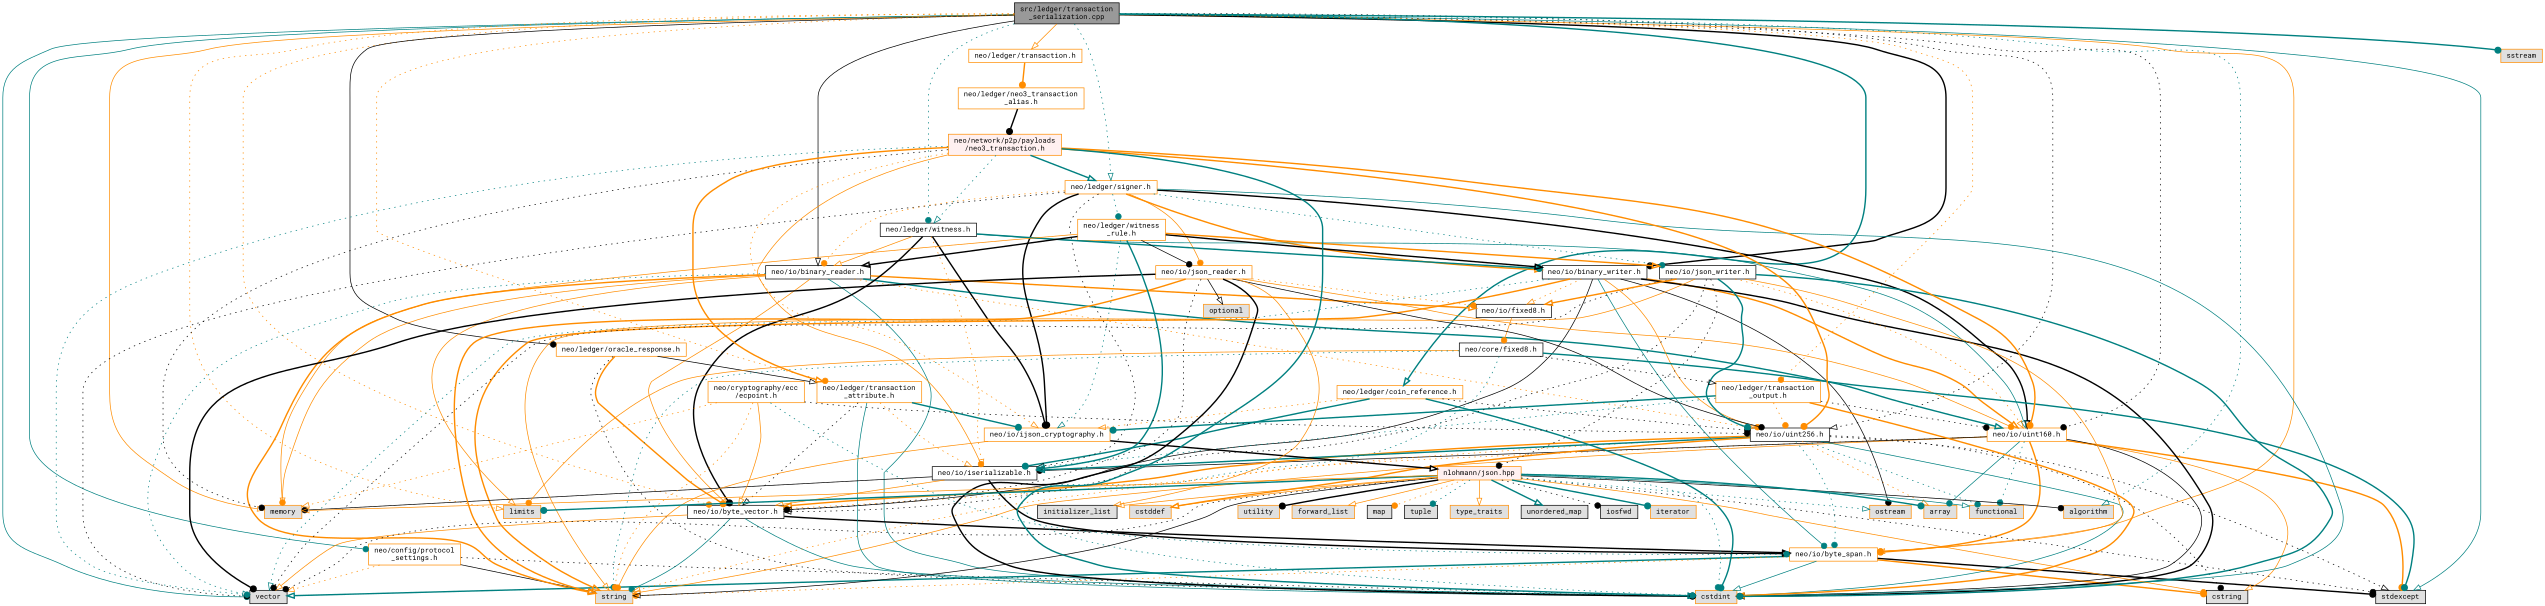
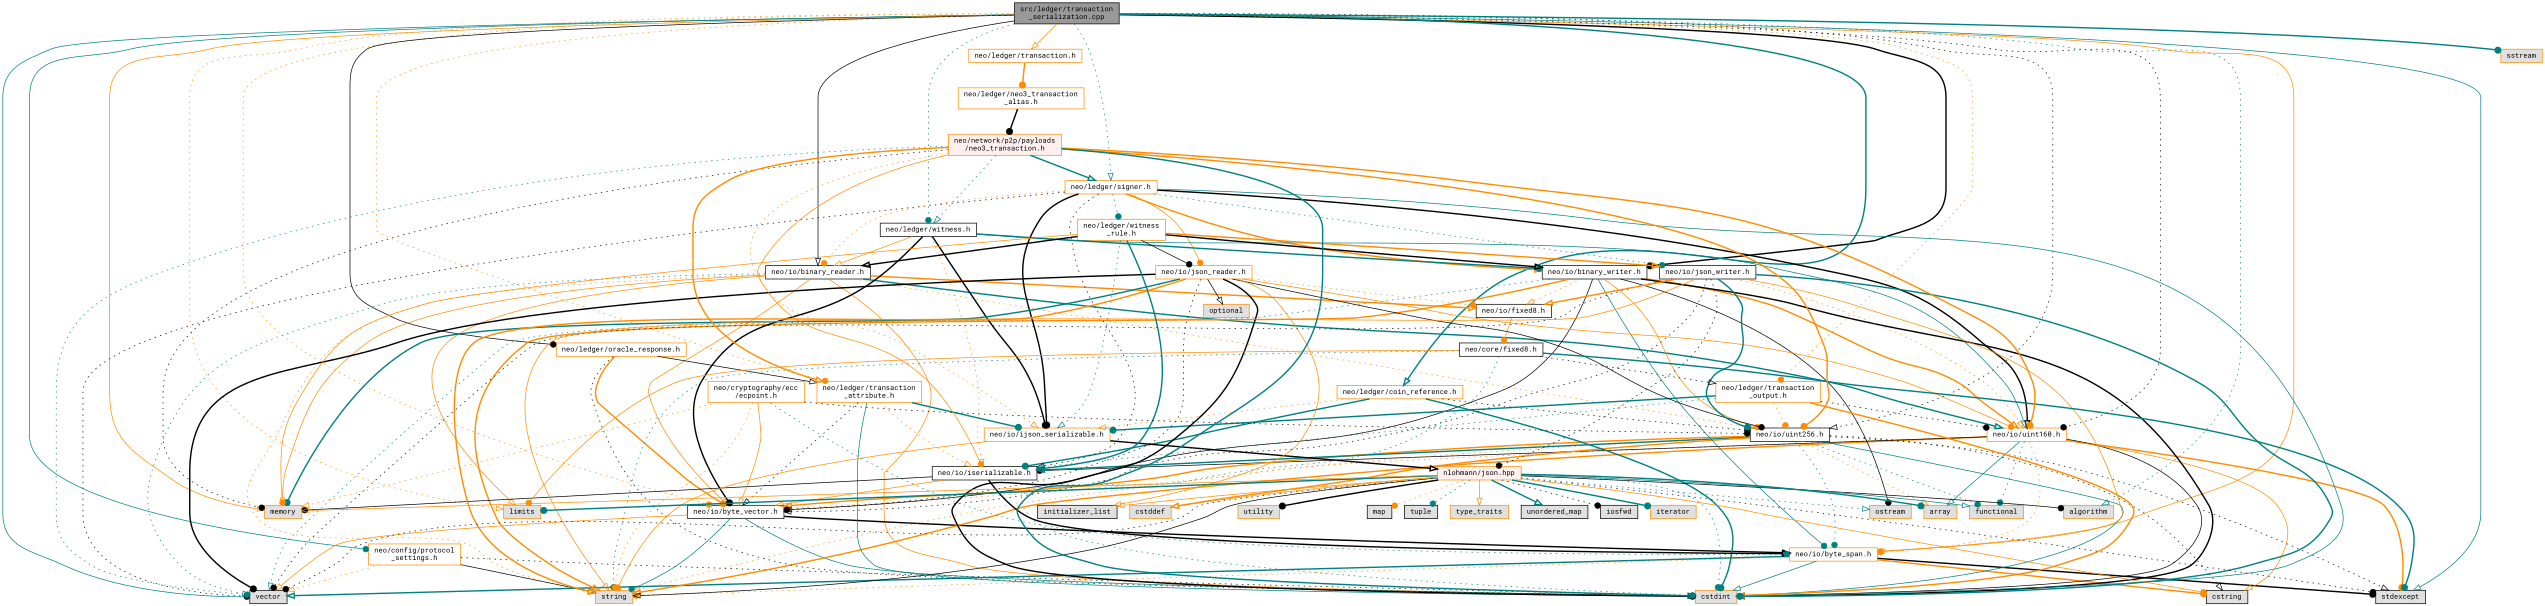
edge "neo/io/json_reader.h" -> "memory": added
edge "neo/io/binary_reader.h" -> "string": style bold -> dotted
node "neo/io/ijson_cryptography.h": label "neo/io/ijson_cryptography.h" -> "neo/io/ijson_serializable.h"
edge "neo/io/uint256.h" -> "cstring": arrowhead dot -> onormal
edge "neo/io/uint160.h" -> "array": arrowhead dot -> onormal
edge "neo/io/uint160.h" -> "string": style solid -> bold
node "forward_list": removed
edge "neo/io/uint160.h" -> "neo/io/byte_span.h": style bold -> dotted
edge "neo/io/binary_reader.h" -> "cstdint": color teal -> darkorange
